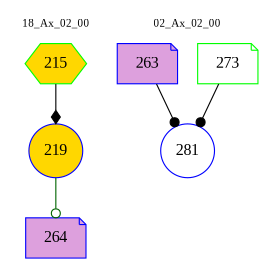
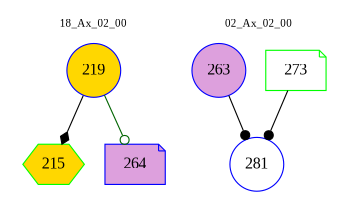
node "263": shape note -> circle
edge "215" -> "219": reversed
